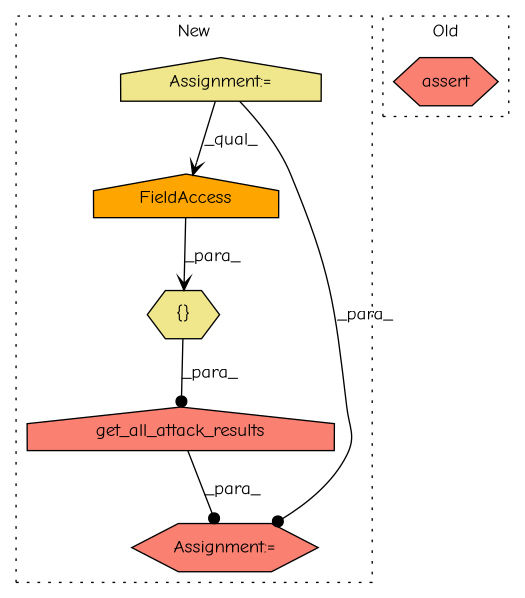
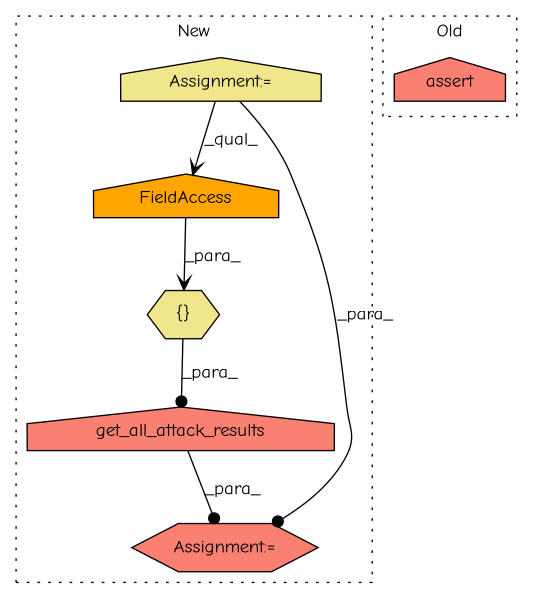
node "assert": shape hexagon -> house
